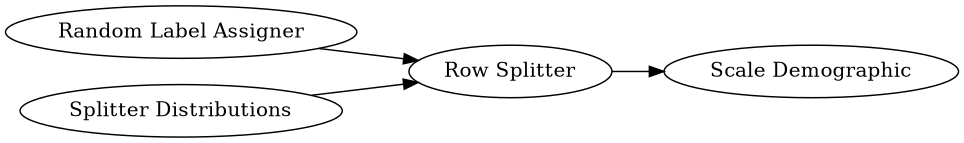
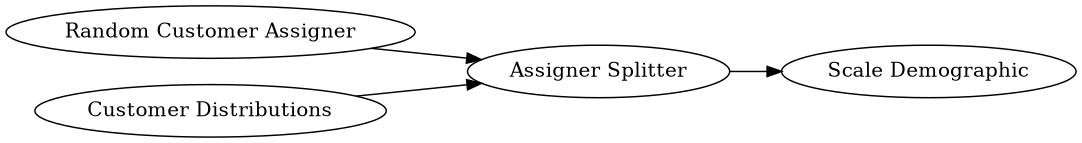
node "Random Label Assigner": label "Random Label Assigner" -> "Random Customer Assigner"
node "Row Splitter": label "Row Splitter" -> "Assigner Splitter"
node "Splitter Distributions": label "Splitter Distributions" -> "Customer Distributions"
